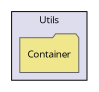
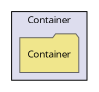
cluster "Utils": label "Utils" -> "Container"
